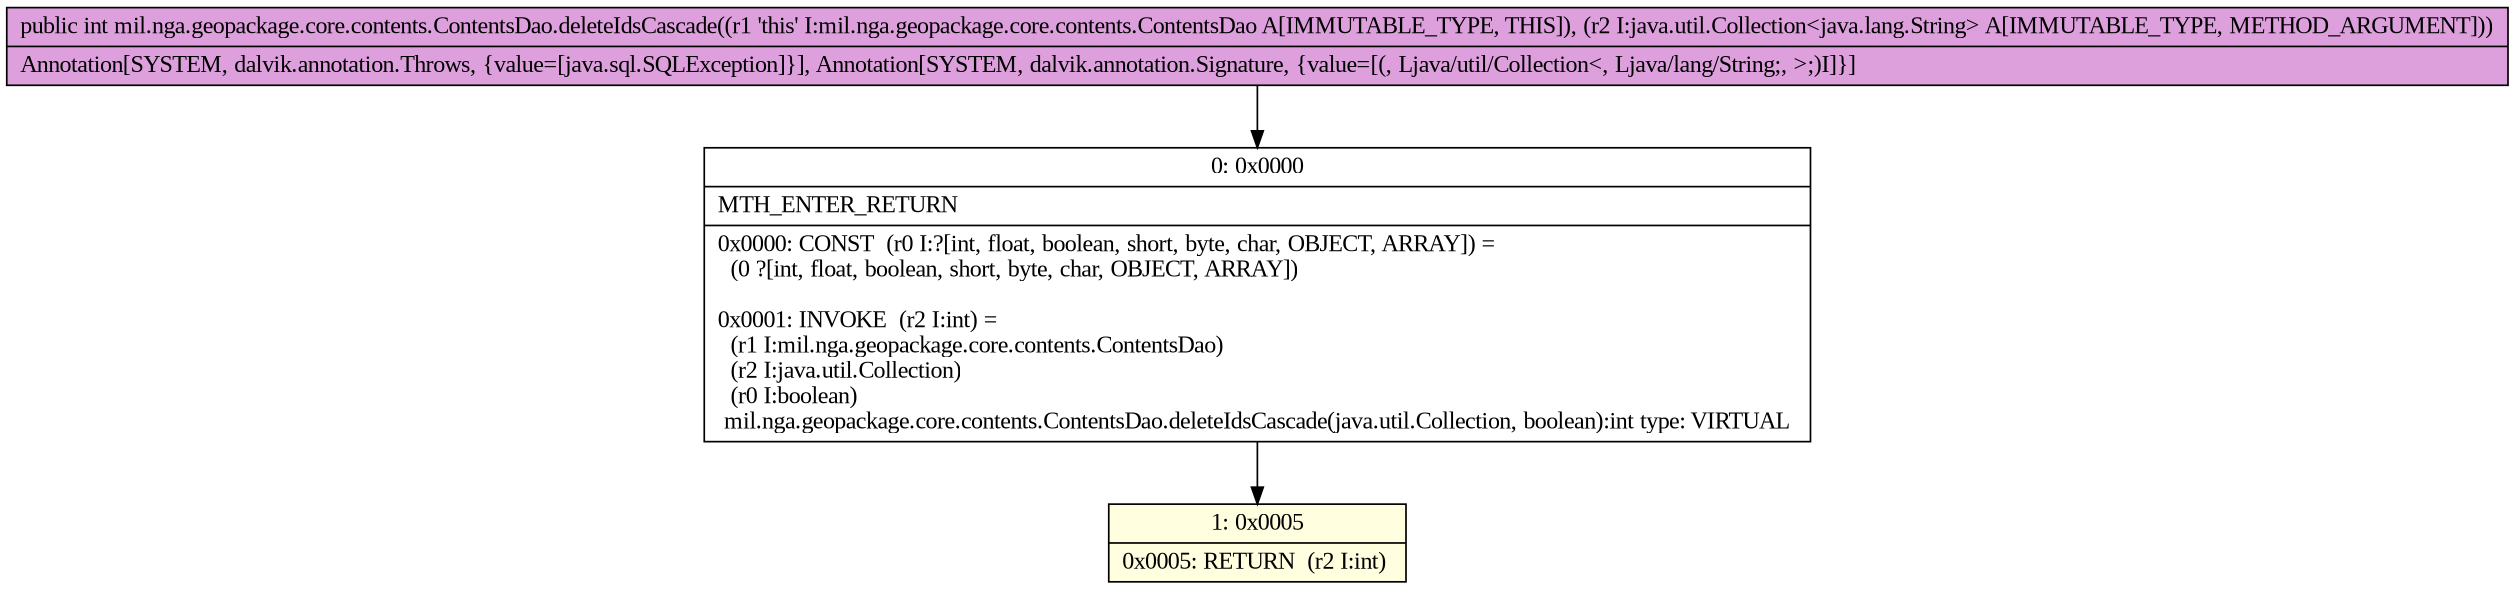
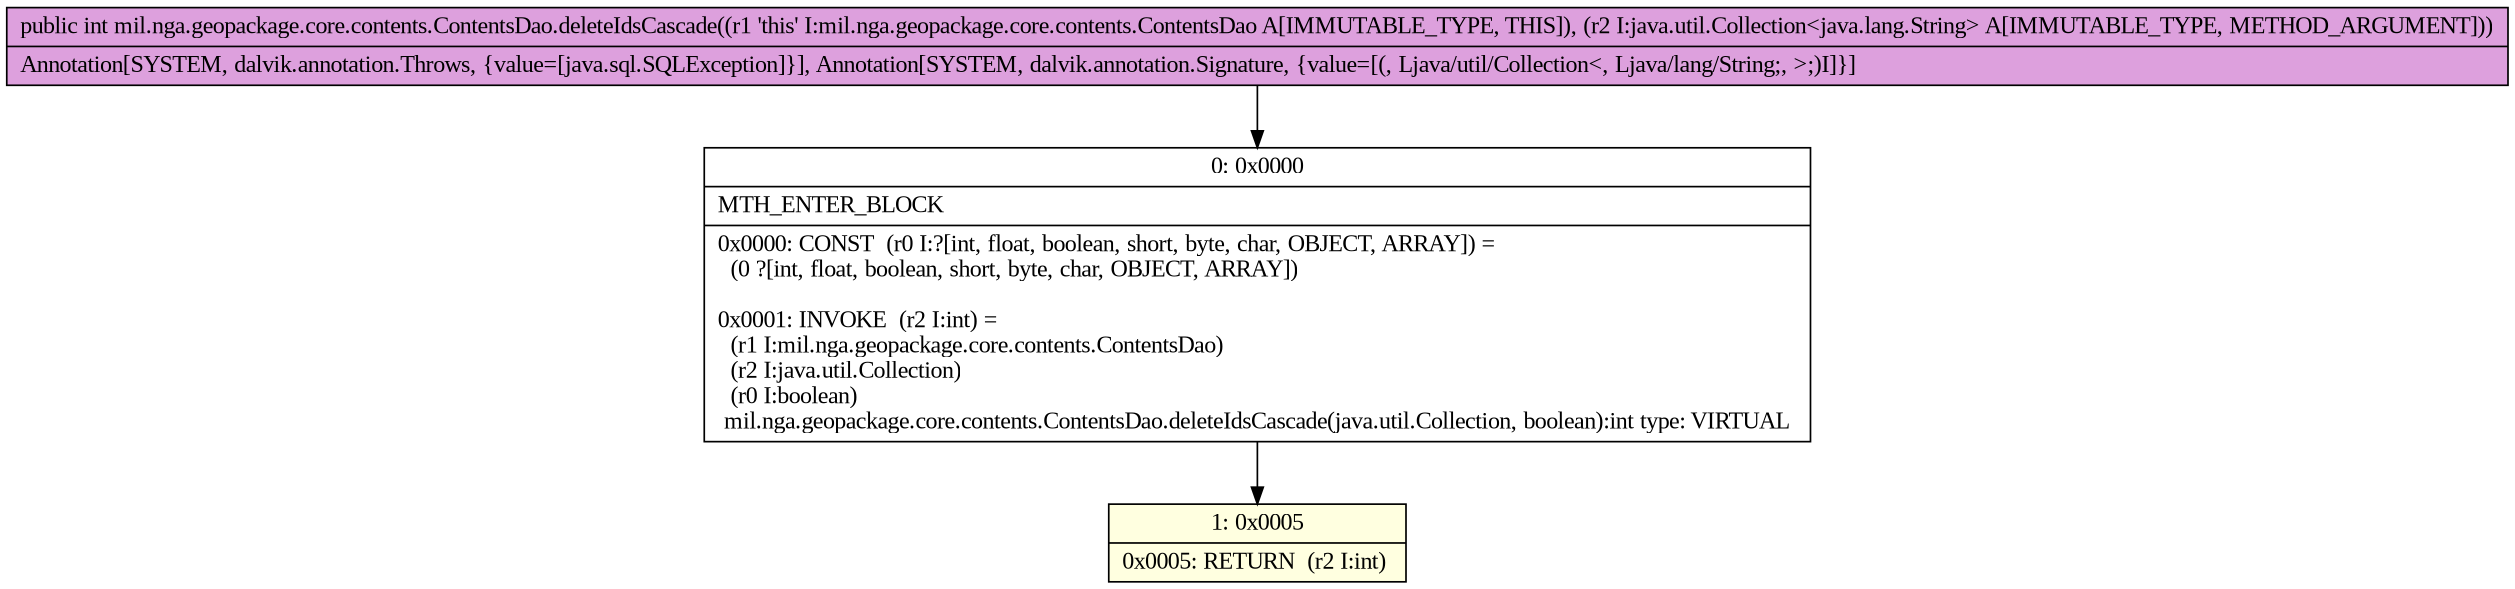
node "0: 0x0000": text "MTH_ENTER_RETURN" -> "MTH_ENTER_BLOCK"
